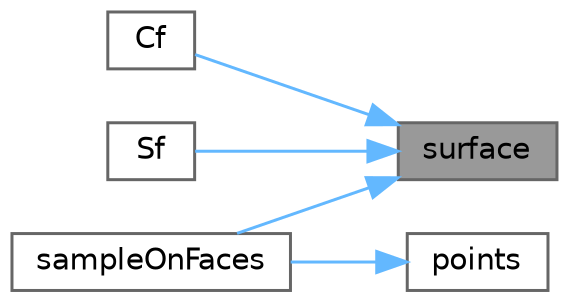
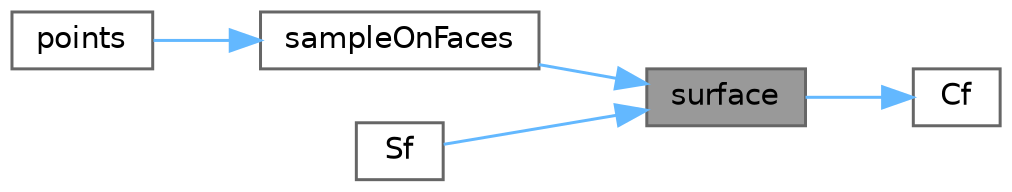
edge "Cf" -> "surface": reversed
edge "sampleOnFaces" -> "points": reversed
